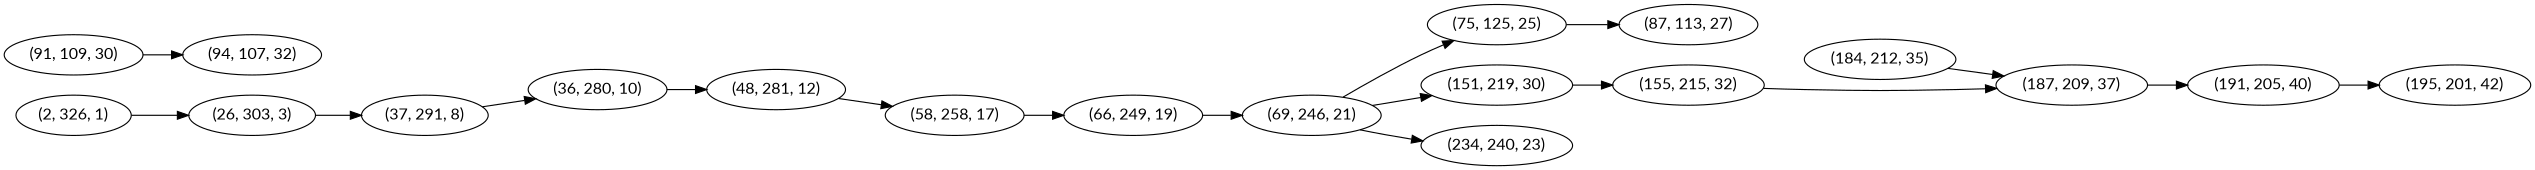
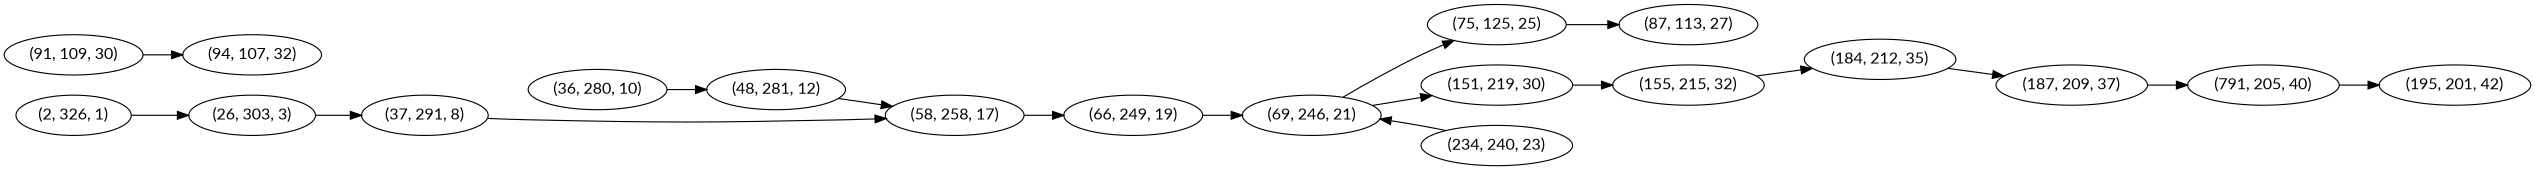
node "(191, 205, 40)": label "(191, 205, 40)" -> "(791, 205, 40)"
edge "(155, 215, 32)" -> "(187, 209, 37)": now "(155, 215, 32)" -> "(184, 212, 35)"
edge "(37, 291, 8)" -> "(36, 280, 10)": now "(37, 291, 8)" -> "(58, 258, 17)"
edge "(69, 246, 21)" -> "(234, 240, 23)": reversed
